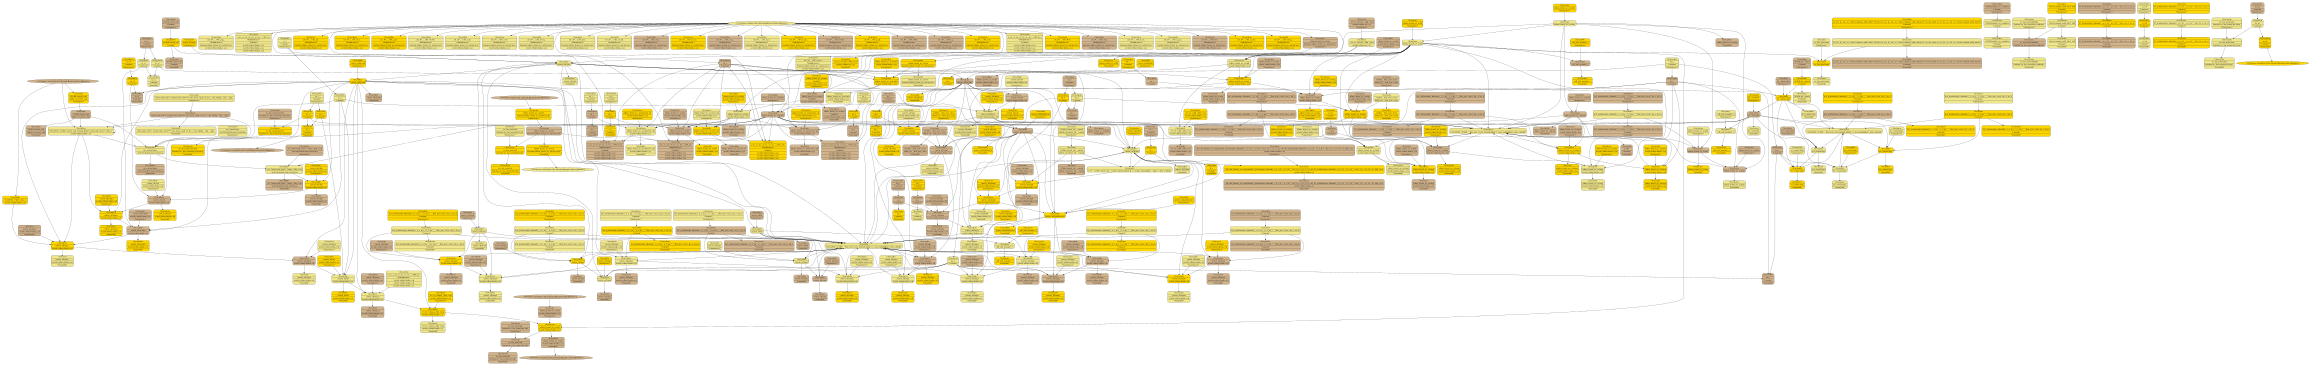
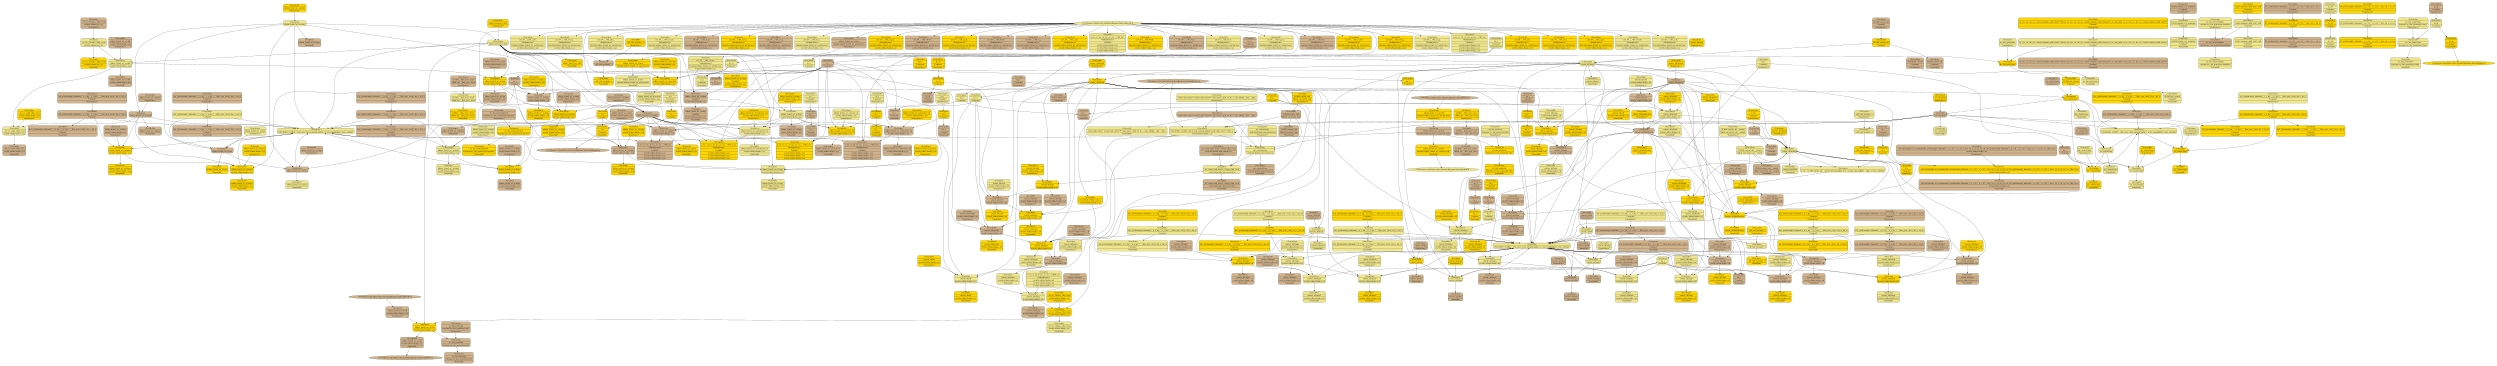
node "CE0x5382220": added
node "CE0x53a62d0": fillcolor tan -> gold
node "CE0x53db7f0": fillcolor gold -> tan
